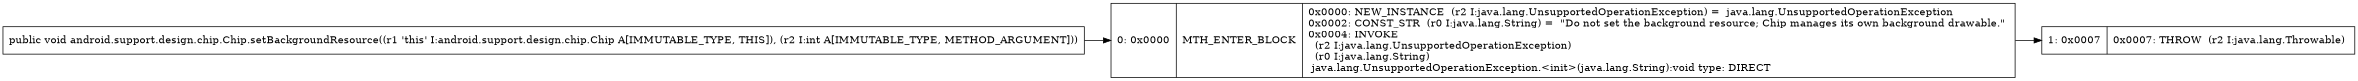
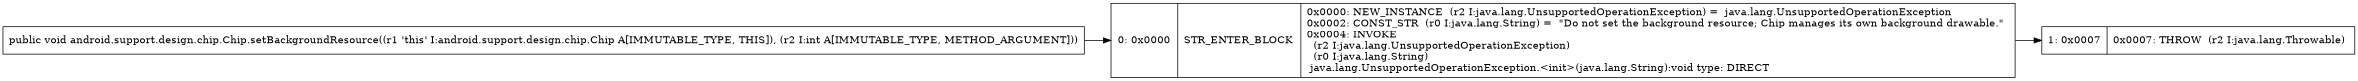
node "0: 0x0000": text "MTH_ENTER_BLOCK" -> "STR_ENTER_BLOCK"
